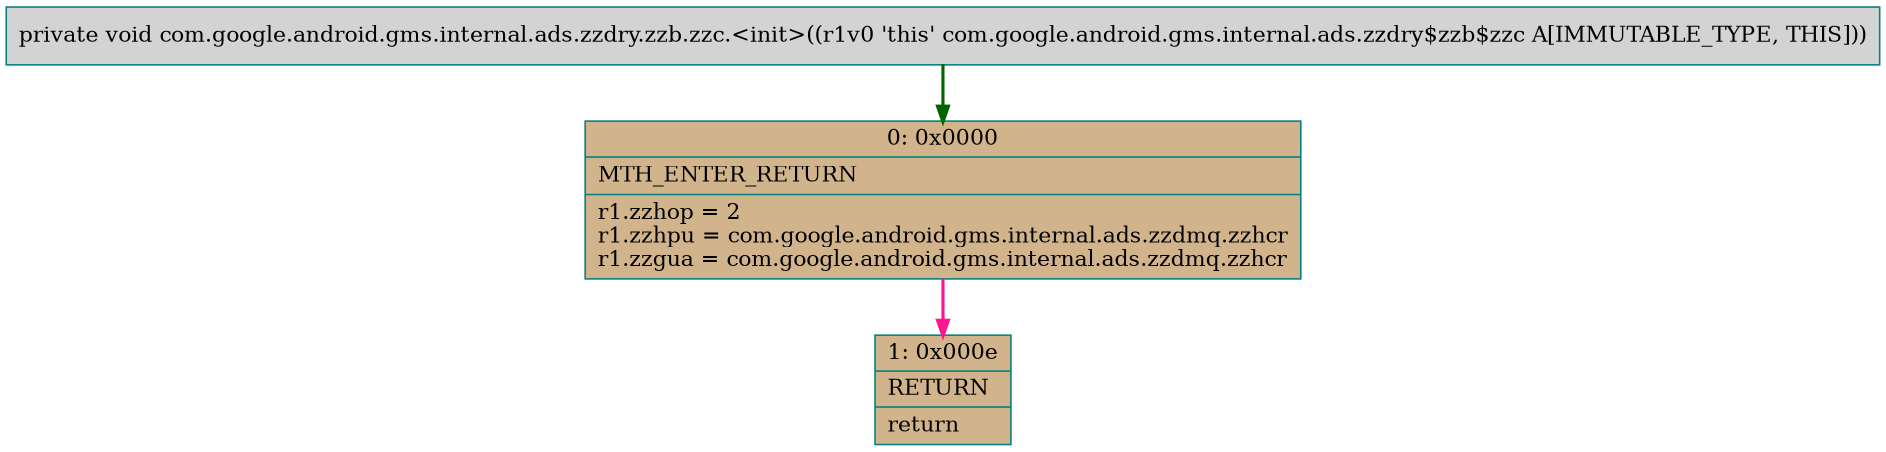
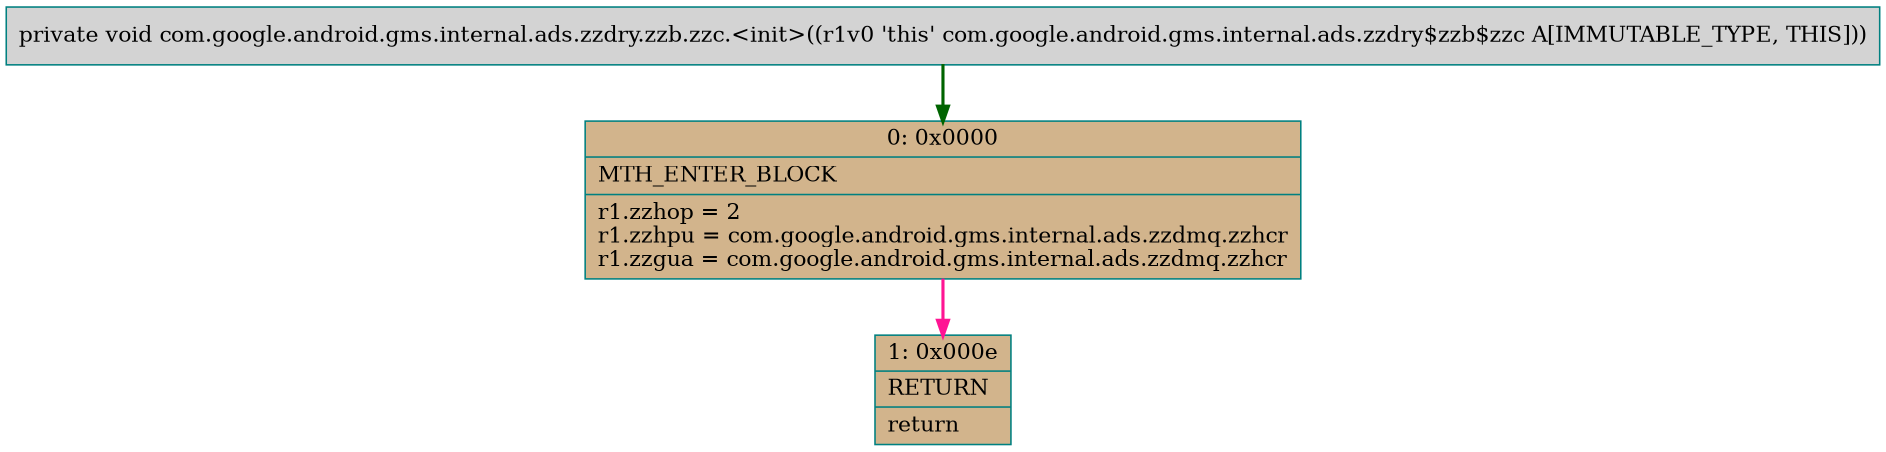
node "0: 0x0000": text "MTH_ENTER_RETURN" -> "MTH_ENTER_BLOCK"
